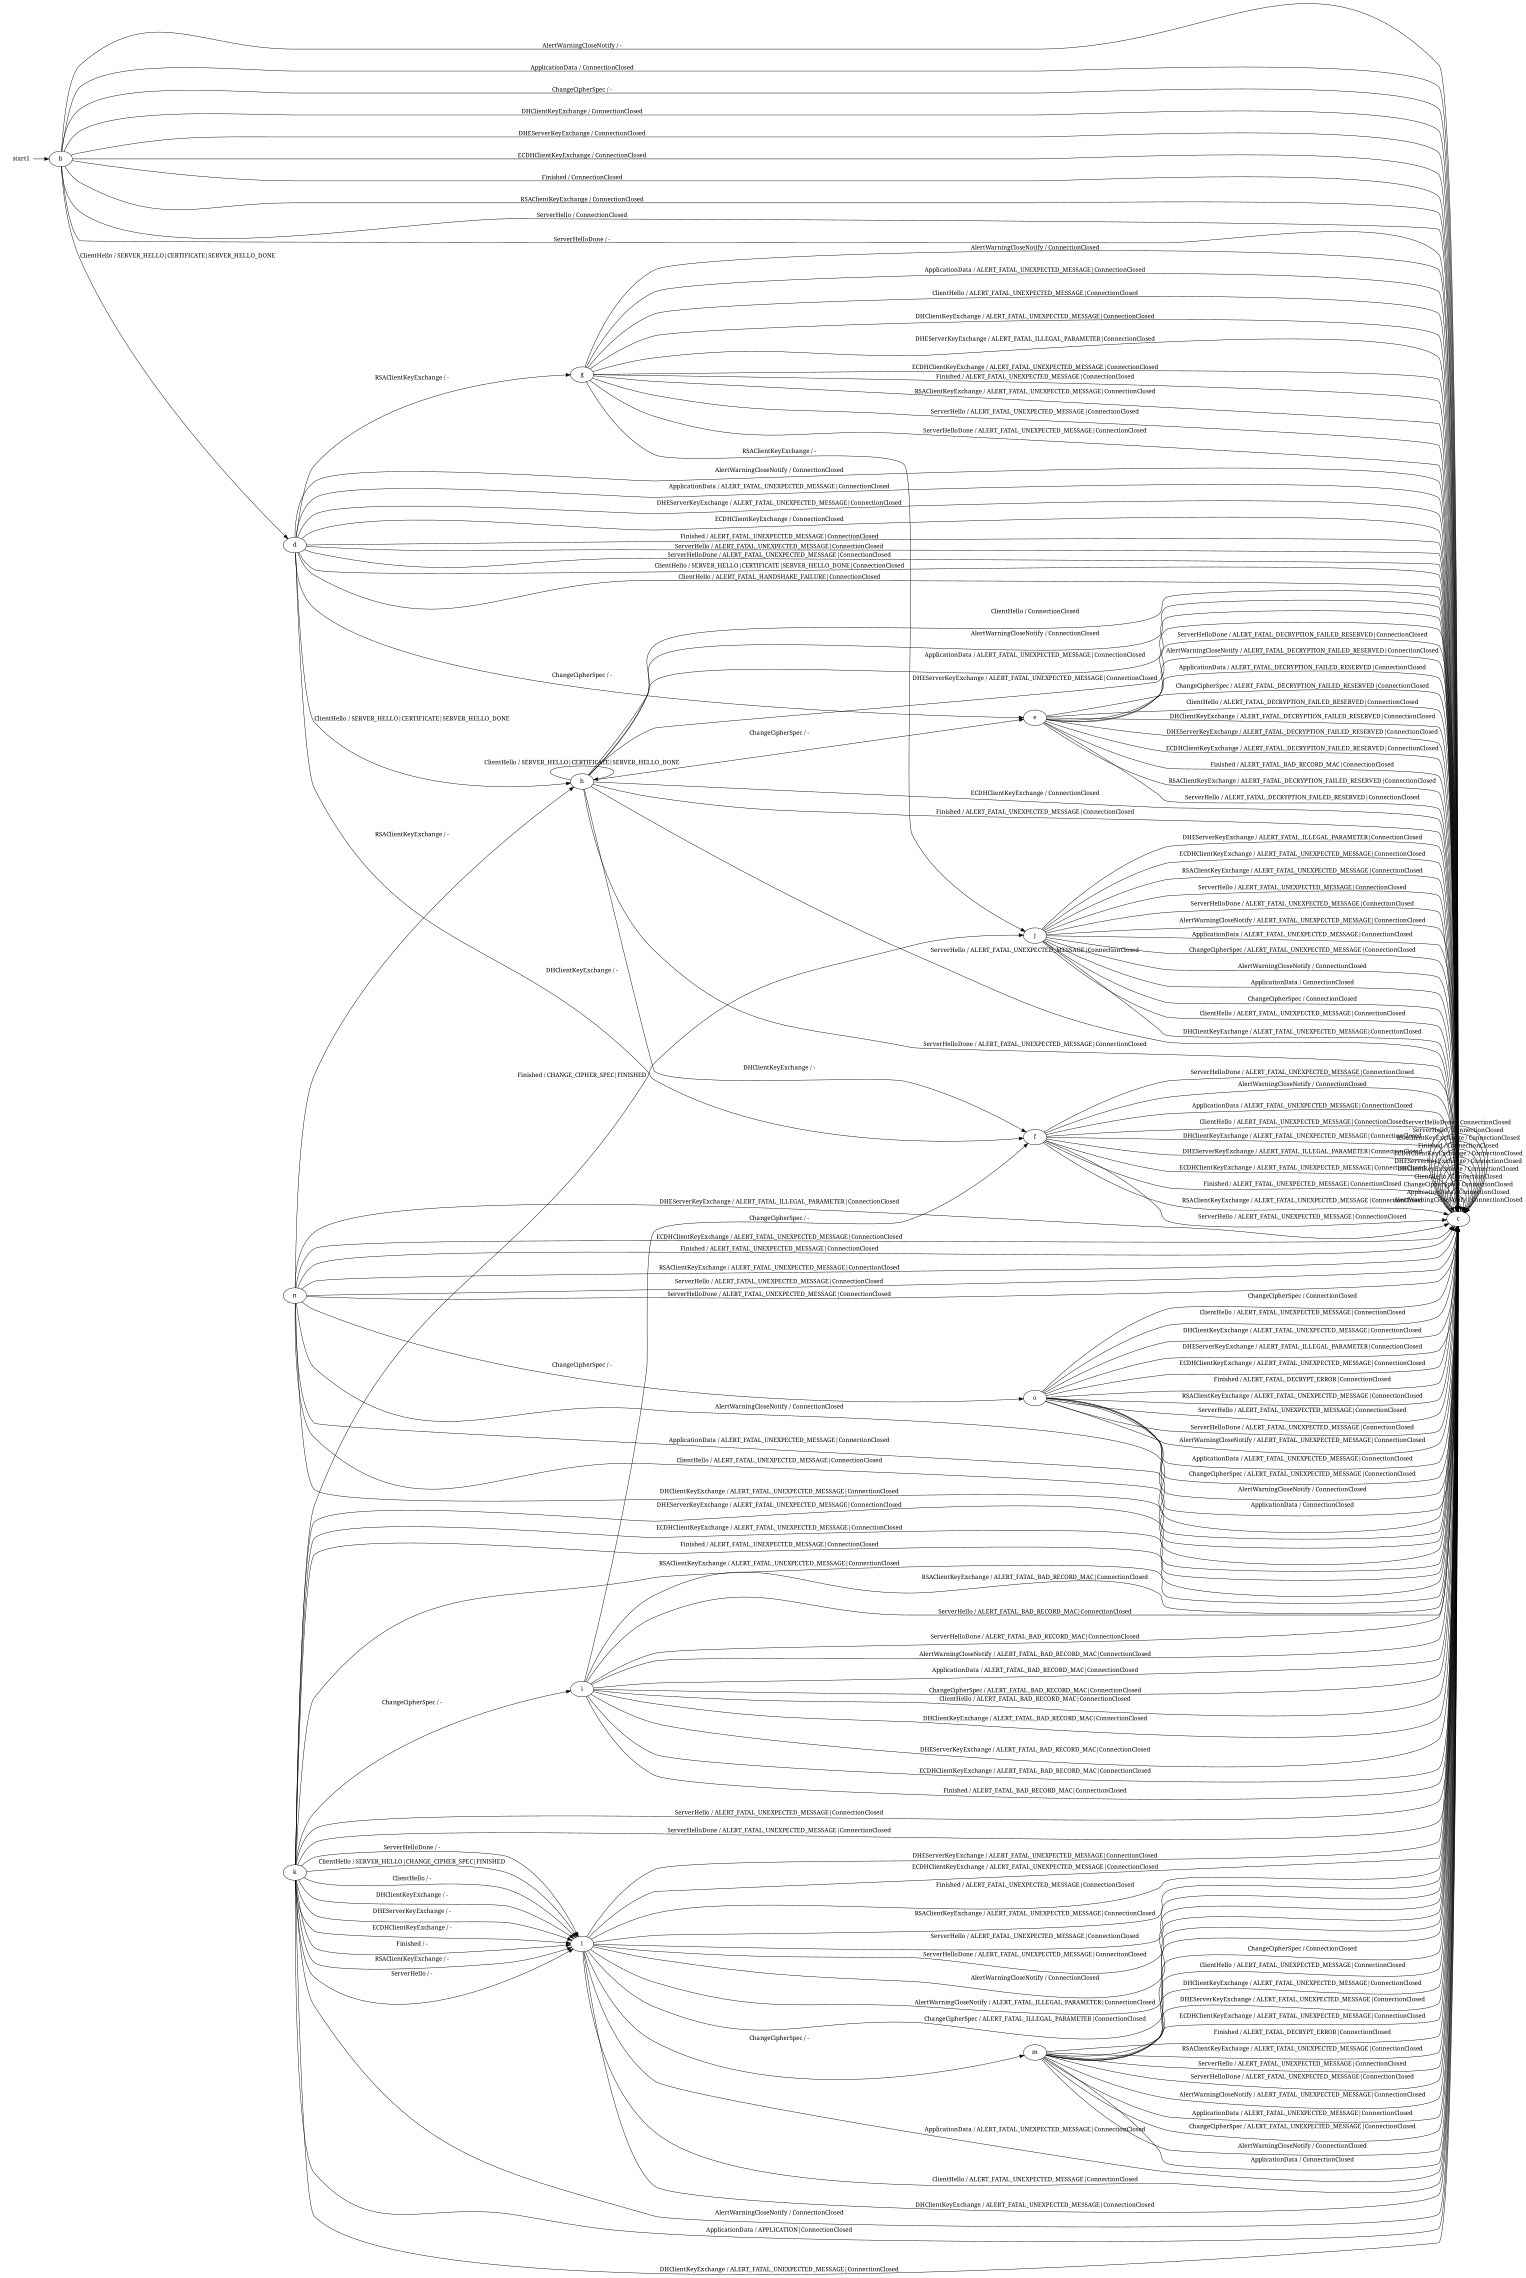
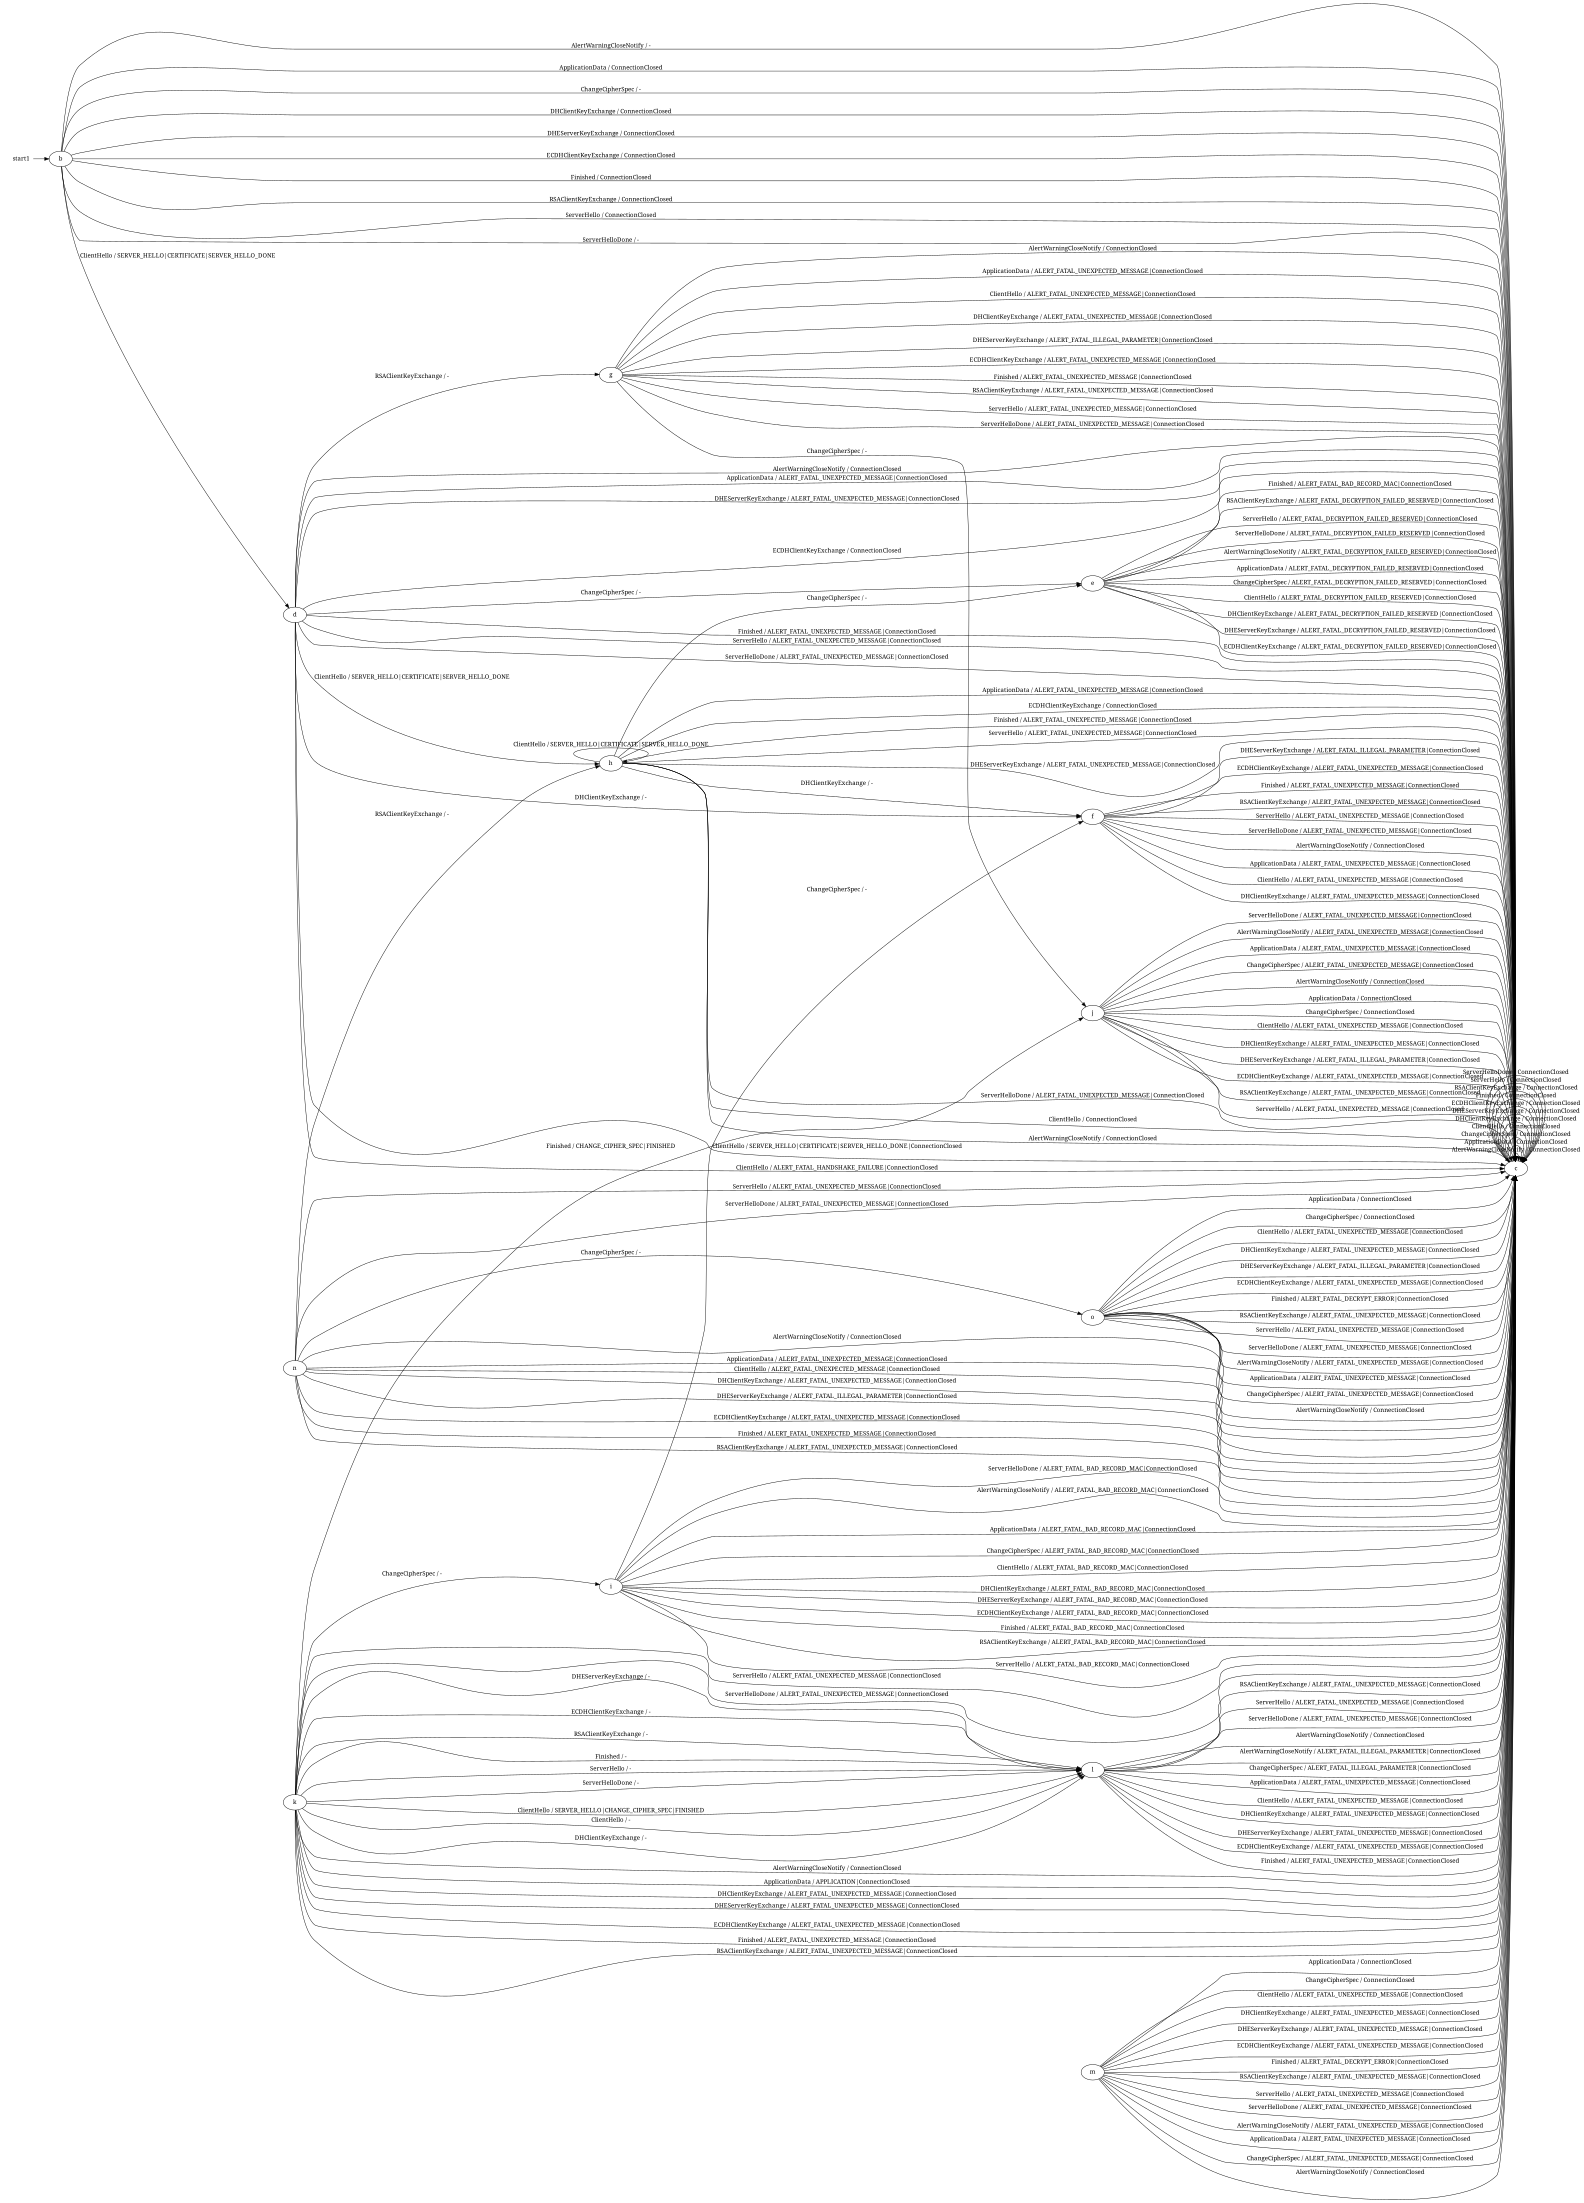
edge "g" -> "j": label "RSAClientKeyExchange / -" -> "ChangeCipherSpec / -"
edge "l" -> "m": removed, label "ChangeCipherSpec / -"
